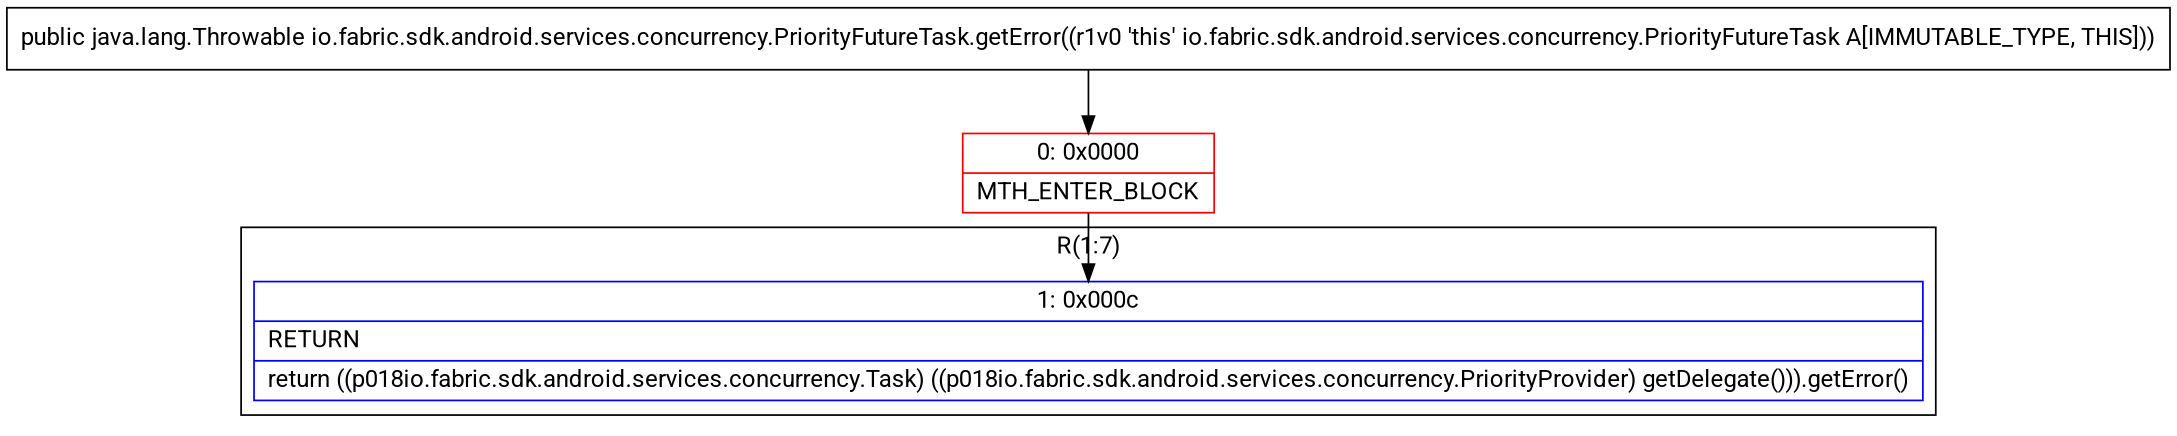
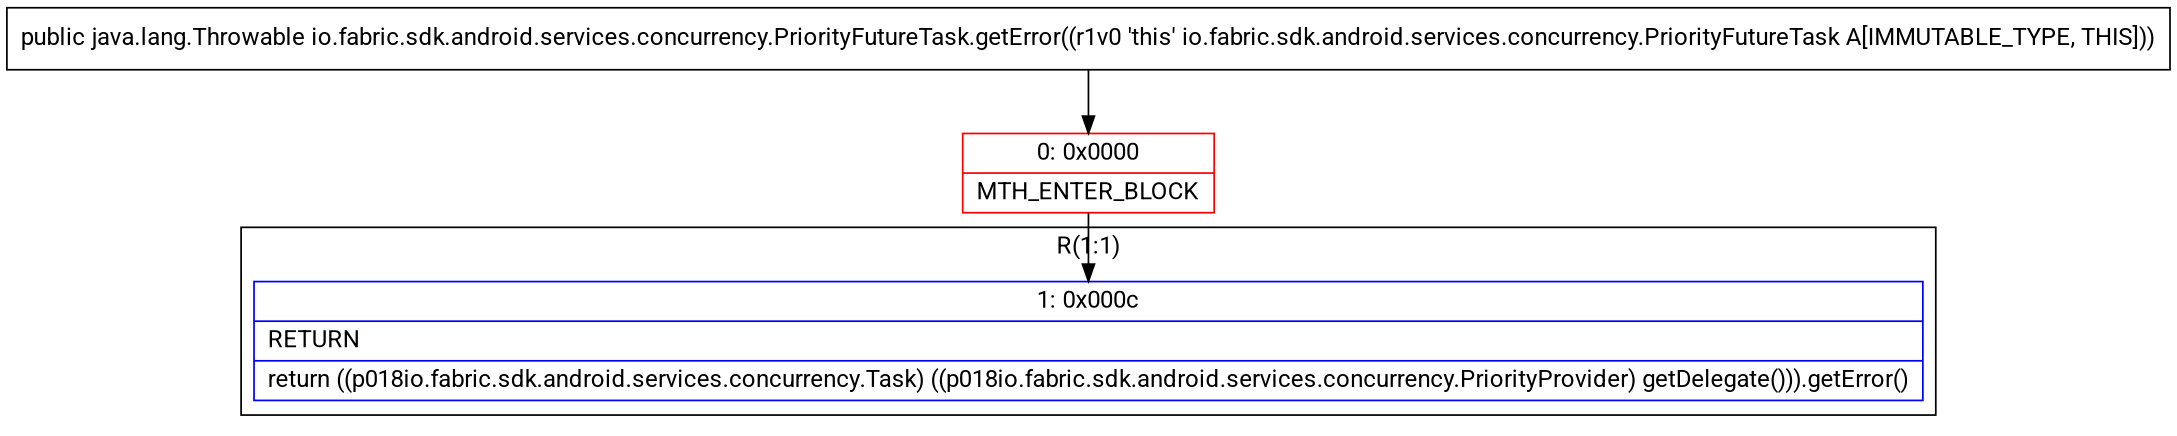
cluster "R(1:7)": label "R(1:7)" -> "R(1:1)"
